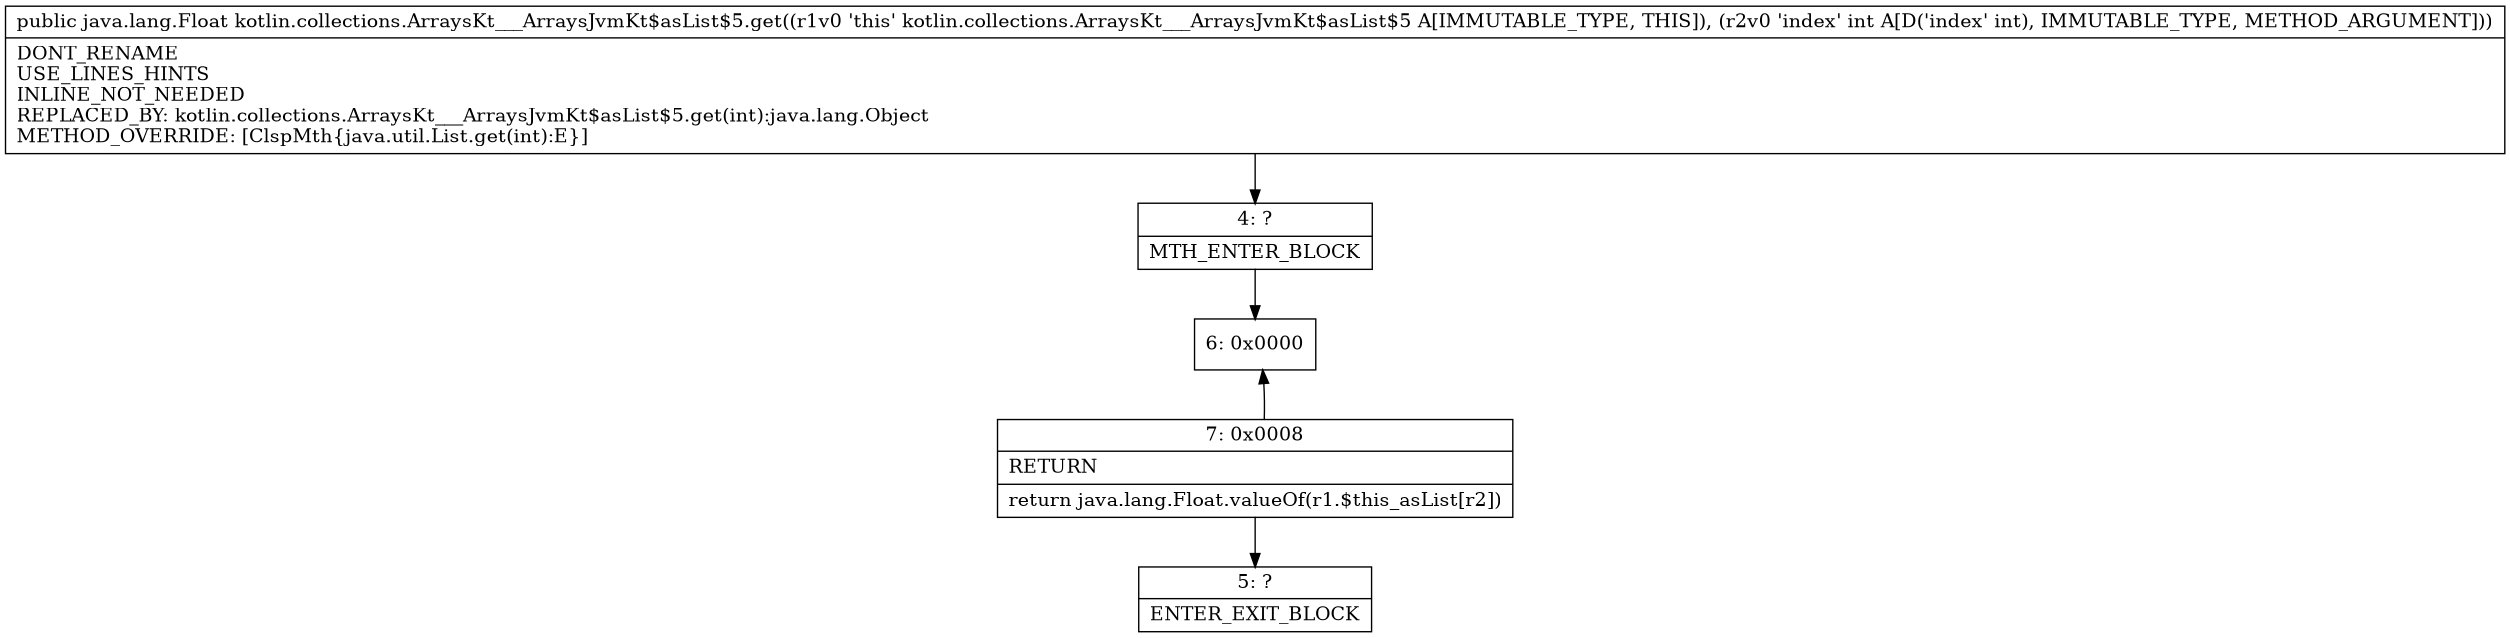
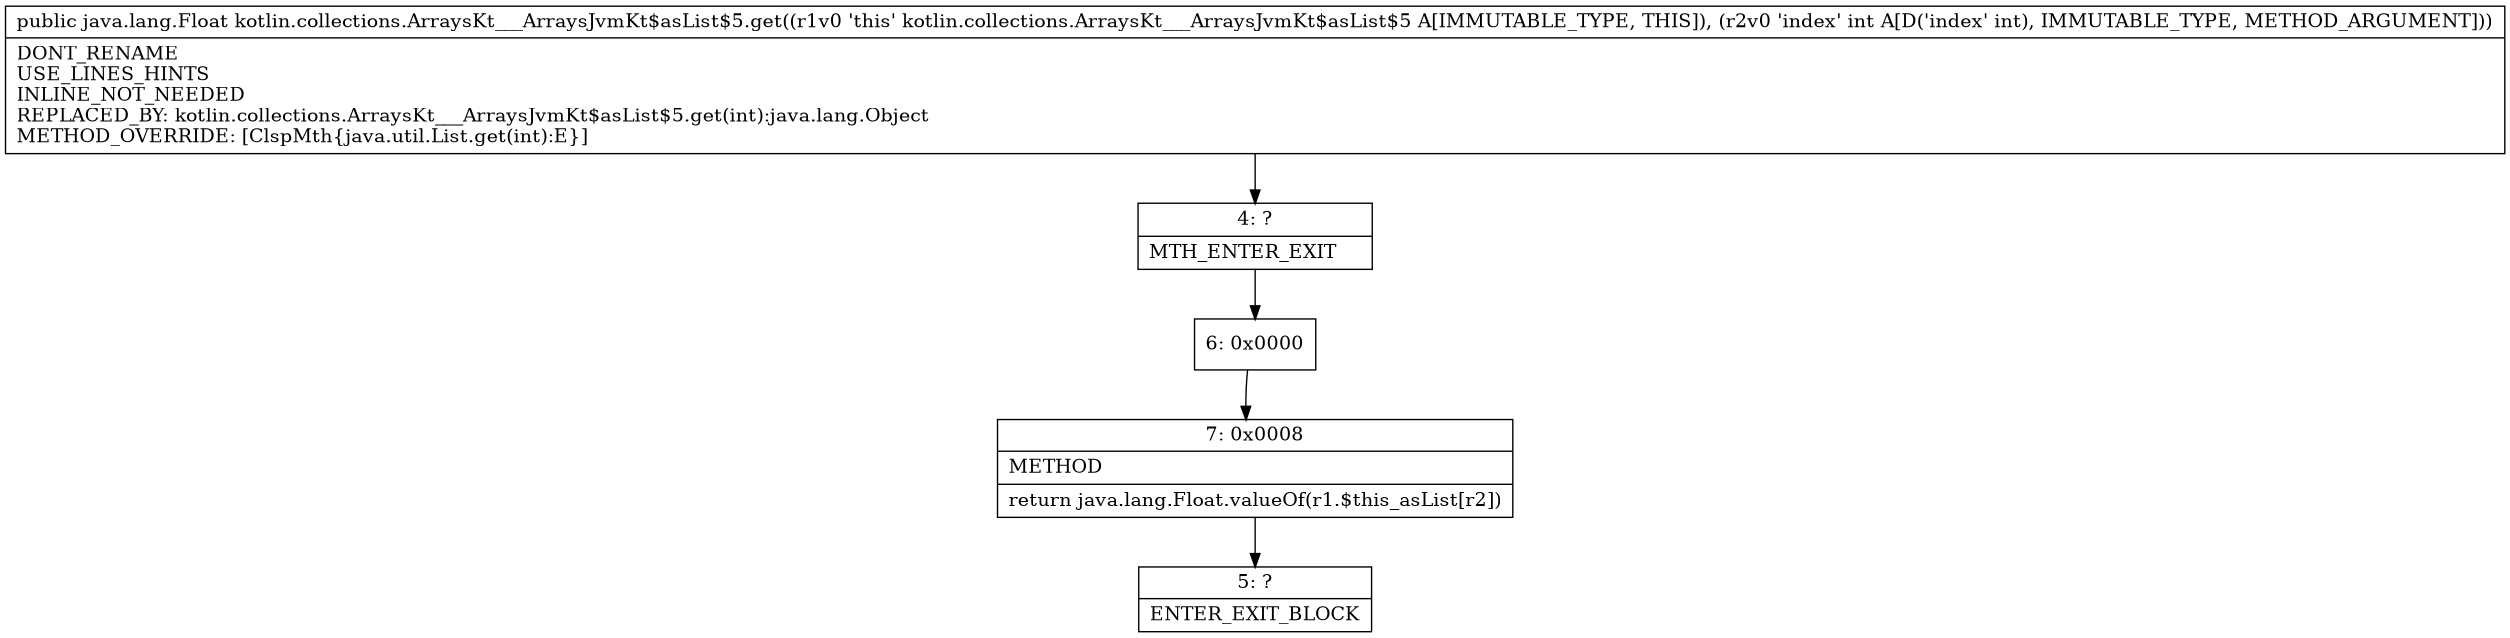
node "4: ?": text "MTH_ENTER_BLOCK" -> "MTH_ENTER_EXIT"
edge "7: 0x0008" -> "6: 0x0000": reversed
node "7: 0x0008": text "RETURN" -> "METHOD"
